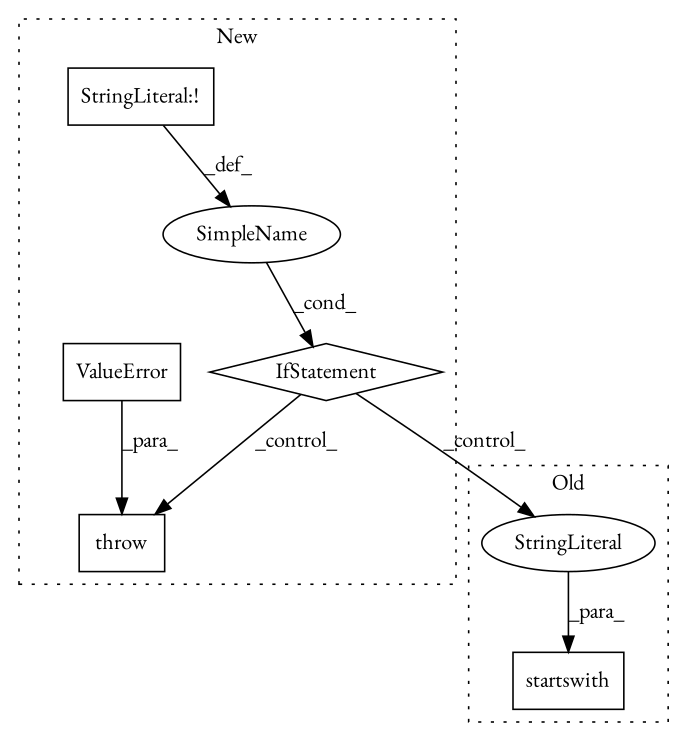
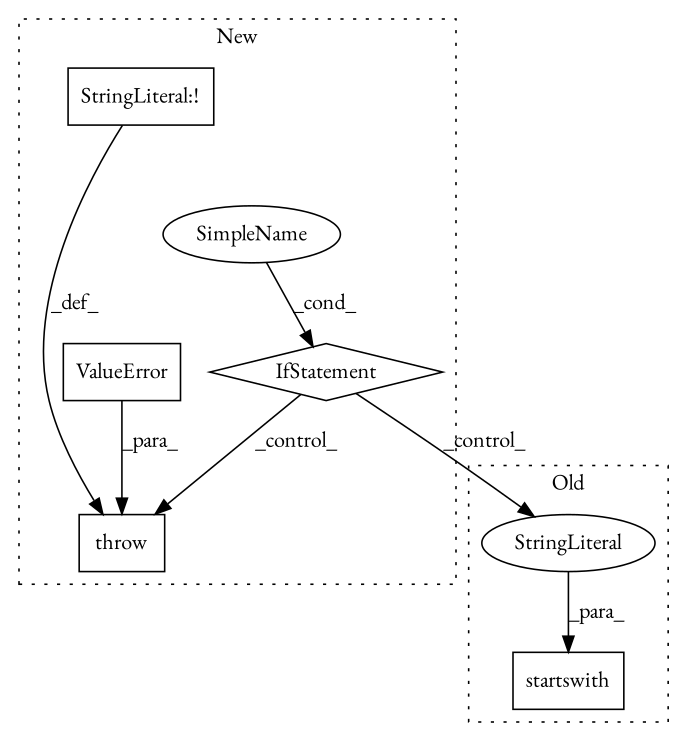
edge "StringLiteral:!" -> "SimpleName": now "StringLiteral:!" -> "throw"
